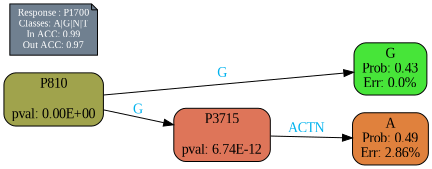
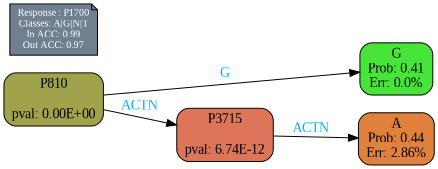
node "G Prob: 0.43 Err: 0.0%": label "G Prob: 0.43 Err: 0.0%" -> "G Prob: 0.41 Err: 0.0%"
edge "P810 pval: 0.00E+00" -> "P3715 pval: 6.74E-12": label "G" -> "ACTN"
node "A Prob: 0.49 Err: 2.86%": label "A Prob: 0.49 Err: 2.86%" -> "A Prob: 0.44 Err: 2.86%"
